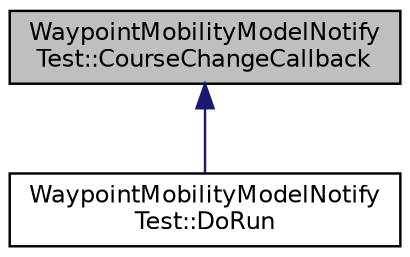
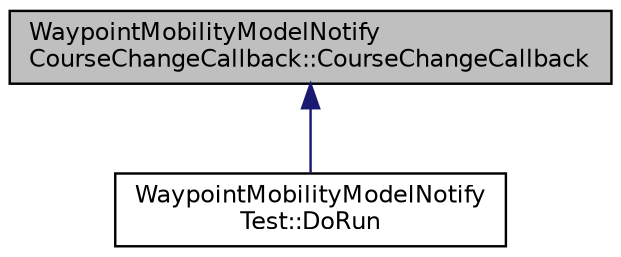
node "WaypointMobilityModelNotify Test::CourseChangeCallback": label "WaypointMobilityModelNotify Test::CourseChangeCallback" -> "WaypointMobilityModelNotify CourseChangeCallback::CourseChangeCallback"
